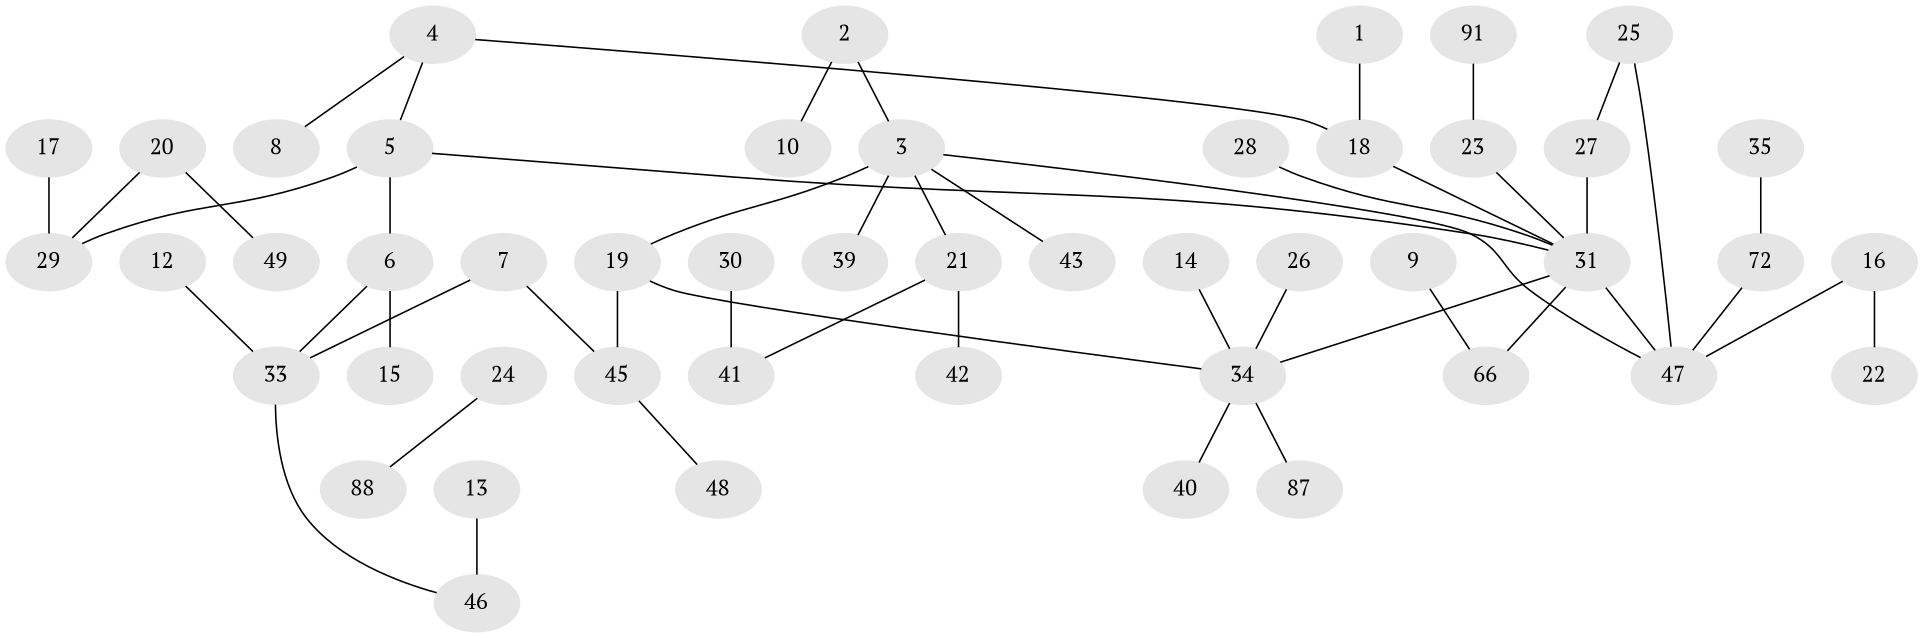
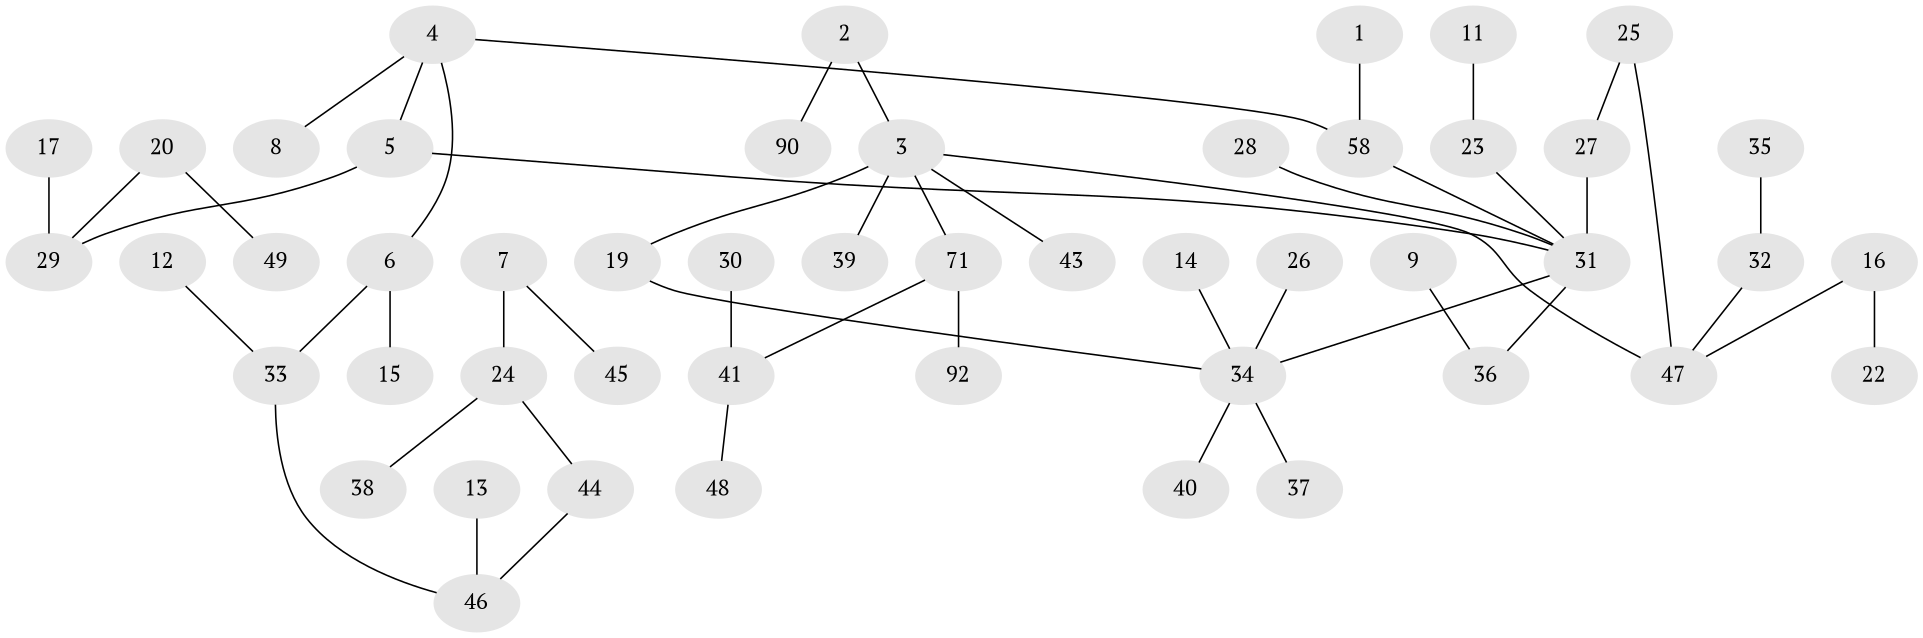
node "91": label "91" -> "11"
node "10": label "10" -> "90"
node "18": label "18" -> "58"
edge "5" -- "6": now "4" -- "6"
node "21": label "21" -> "71"
node "72": label "72" -> "32"
edge "7" -- "33": now "7" -- "24"
edge "19" -- "45": removed
edge "31" -- "47": removed
node "42": label "42" -> "92"
node "66": label "66" -> "36"
edge "45" -- "48": now "41" -- "48"
node "88": label "88" -> "38"
node "44": added
node "87": label "87" -> "37"
